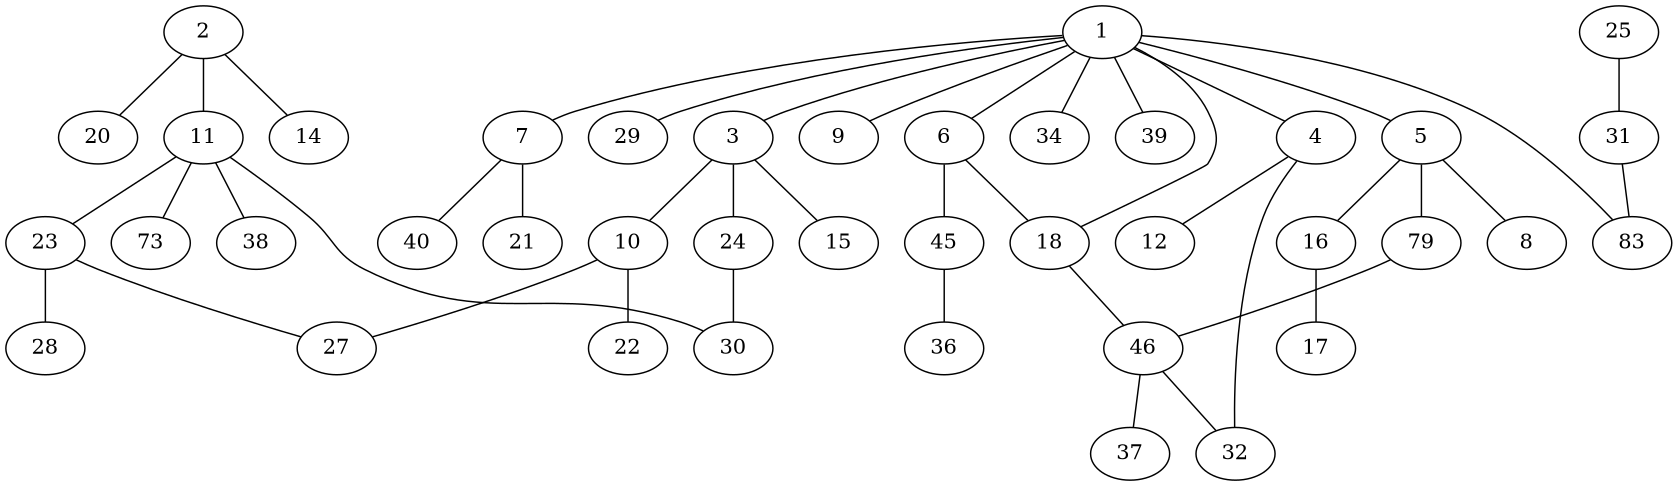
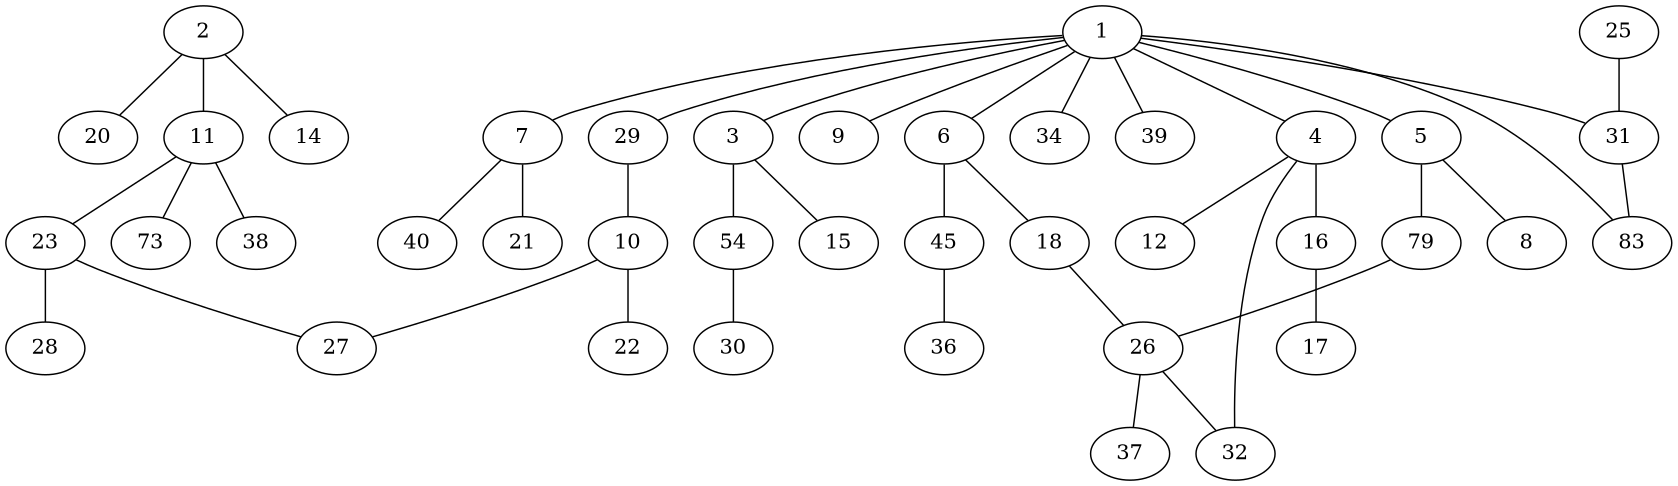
edge "1" -- "18": now "1" -- "31"
edge "3" -- "10": now "29" -- "10"
edge "5" -- "16": now "4" -- "16"
node "24": label "24" -> "54"
edge "11" -- "30": removed
node "46": label "46" -> "26"
